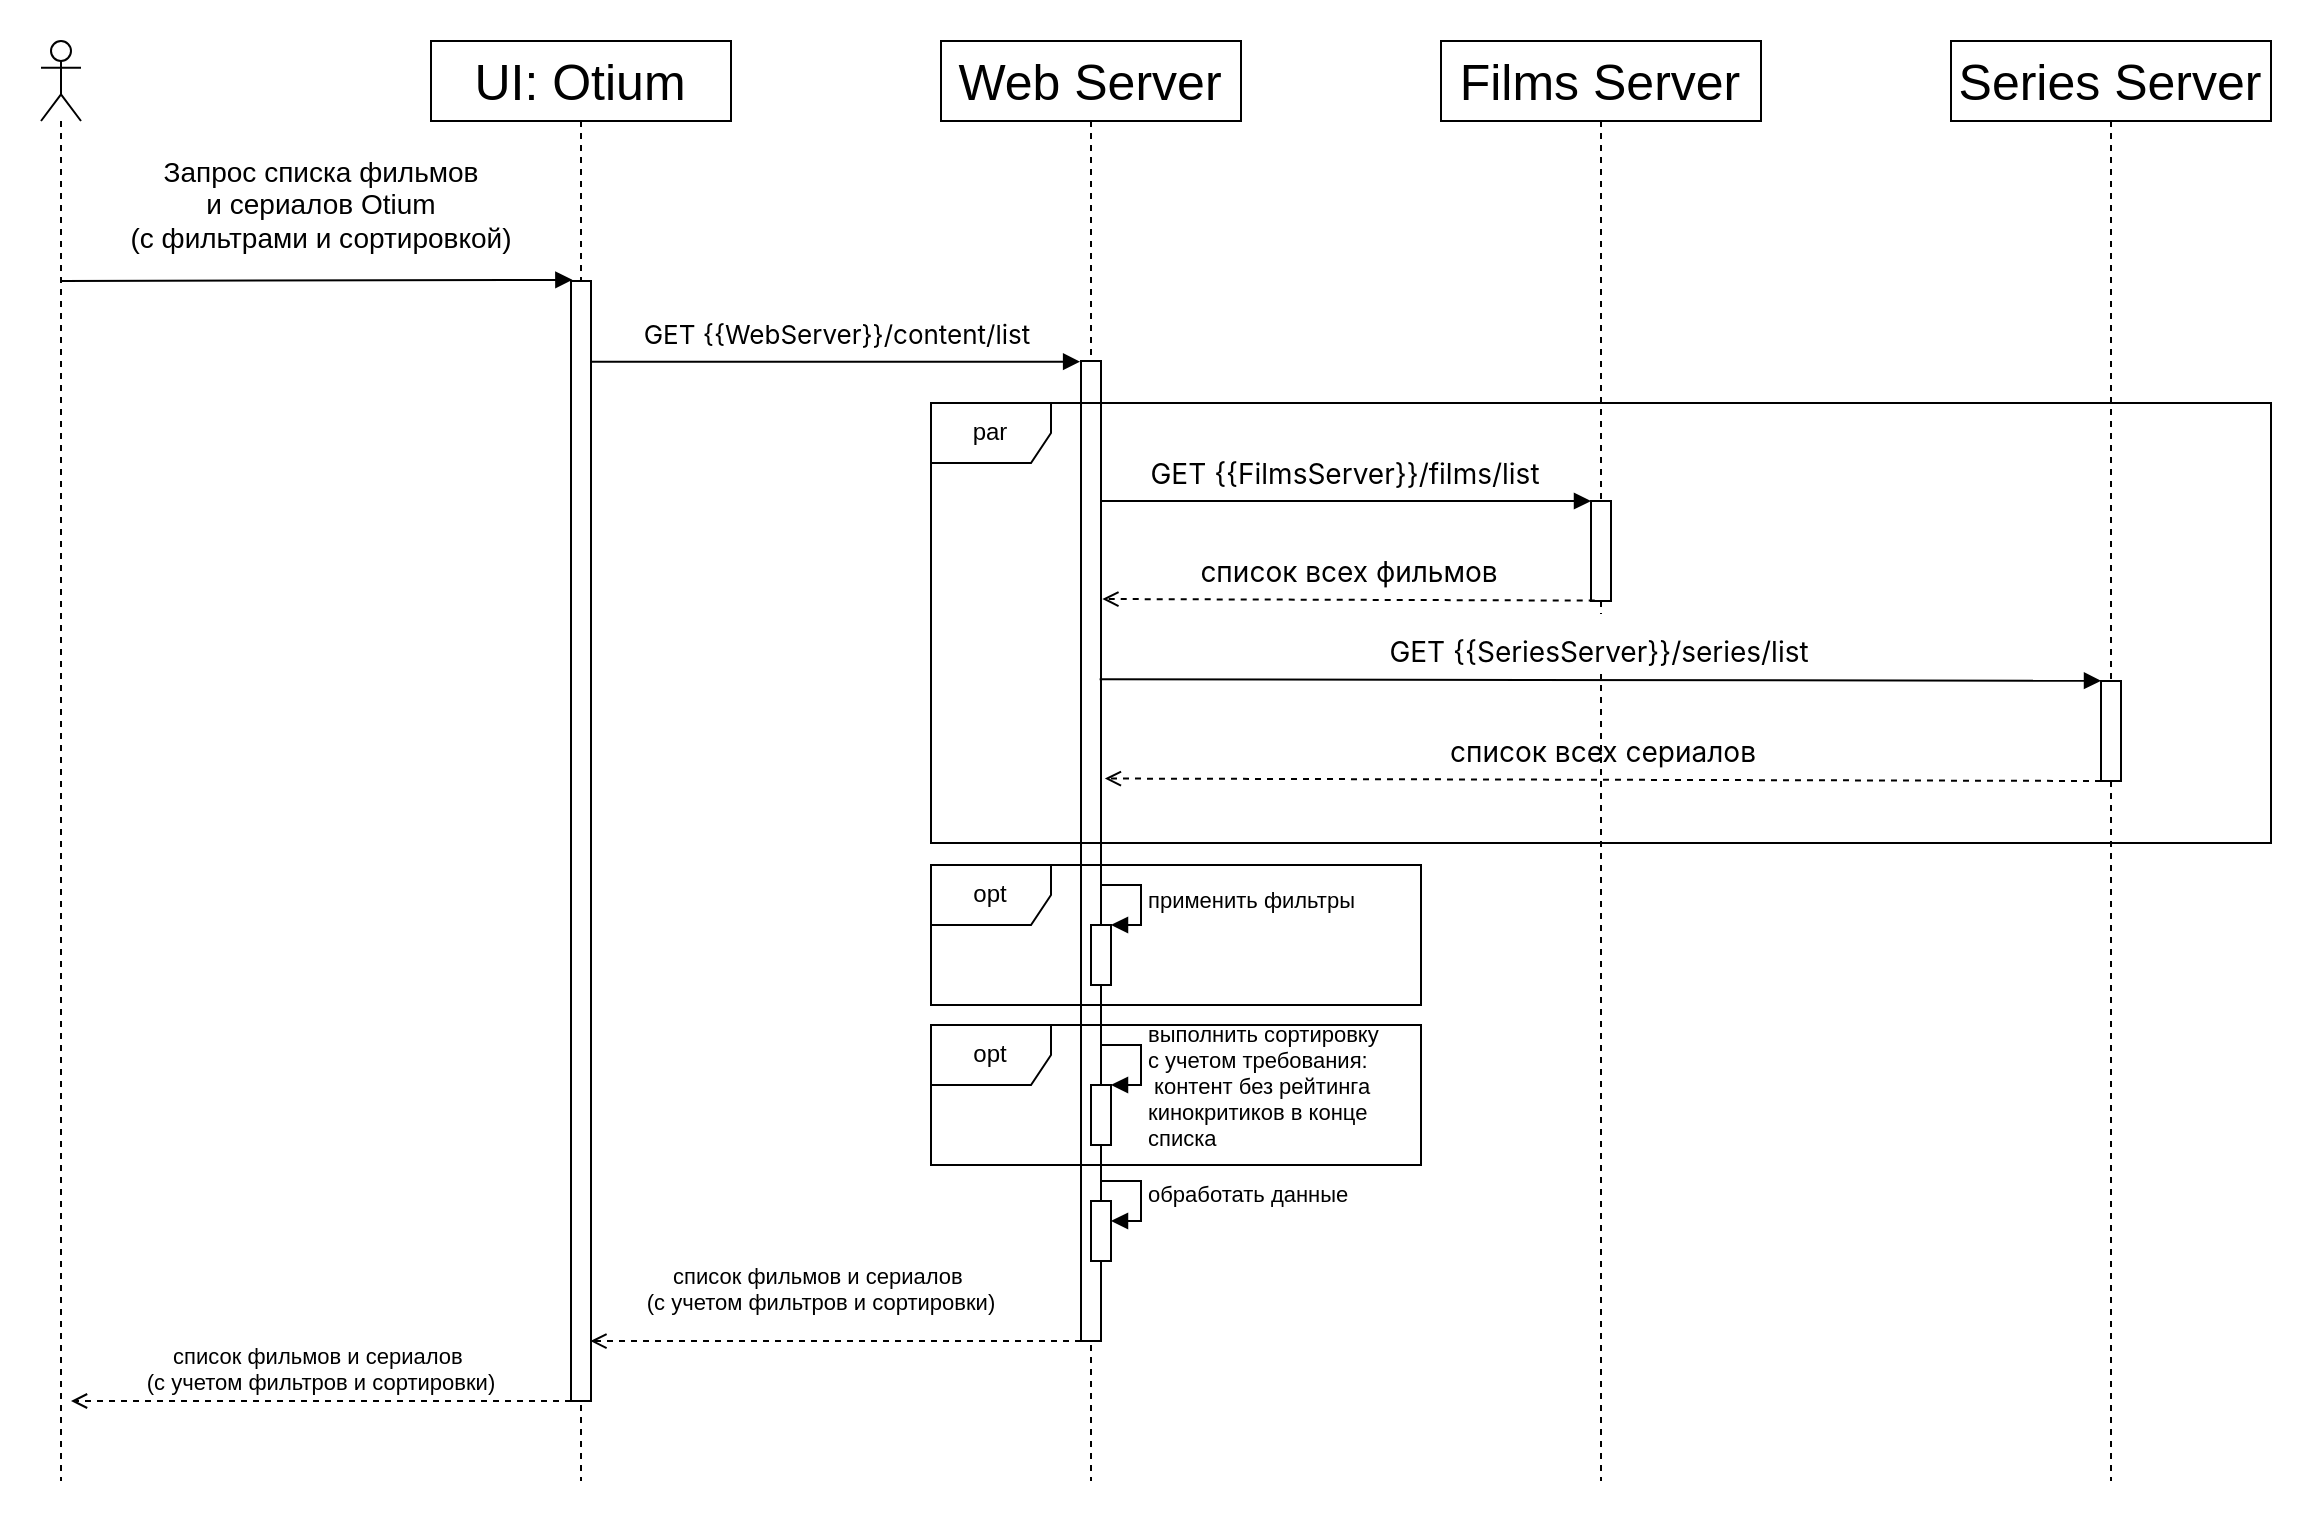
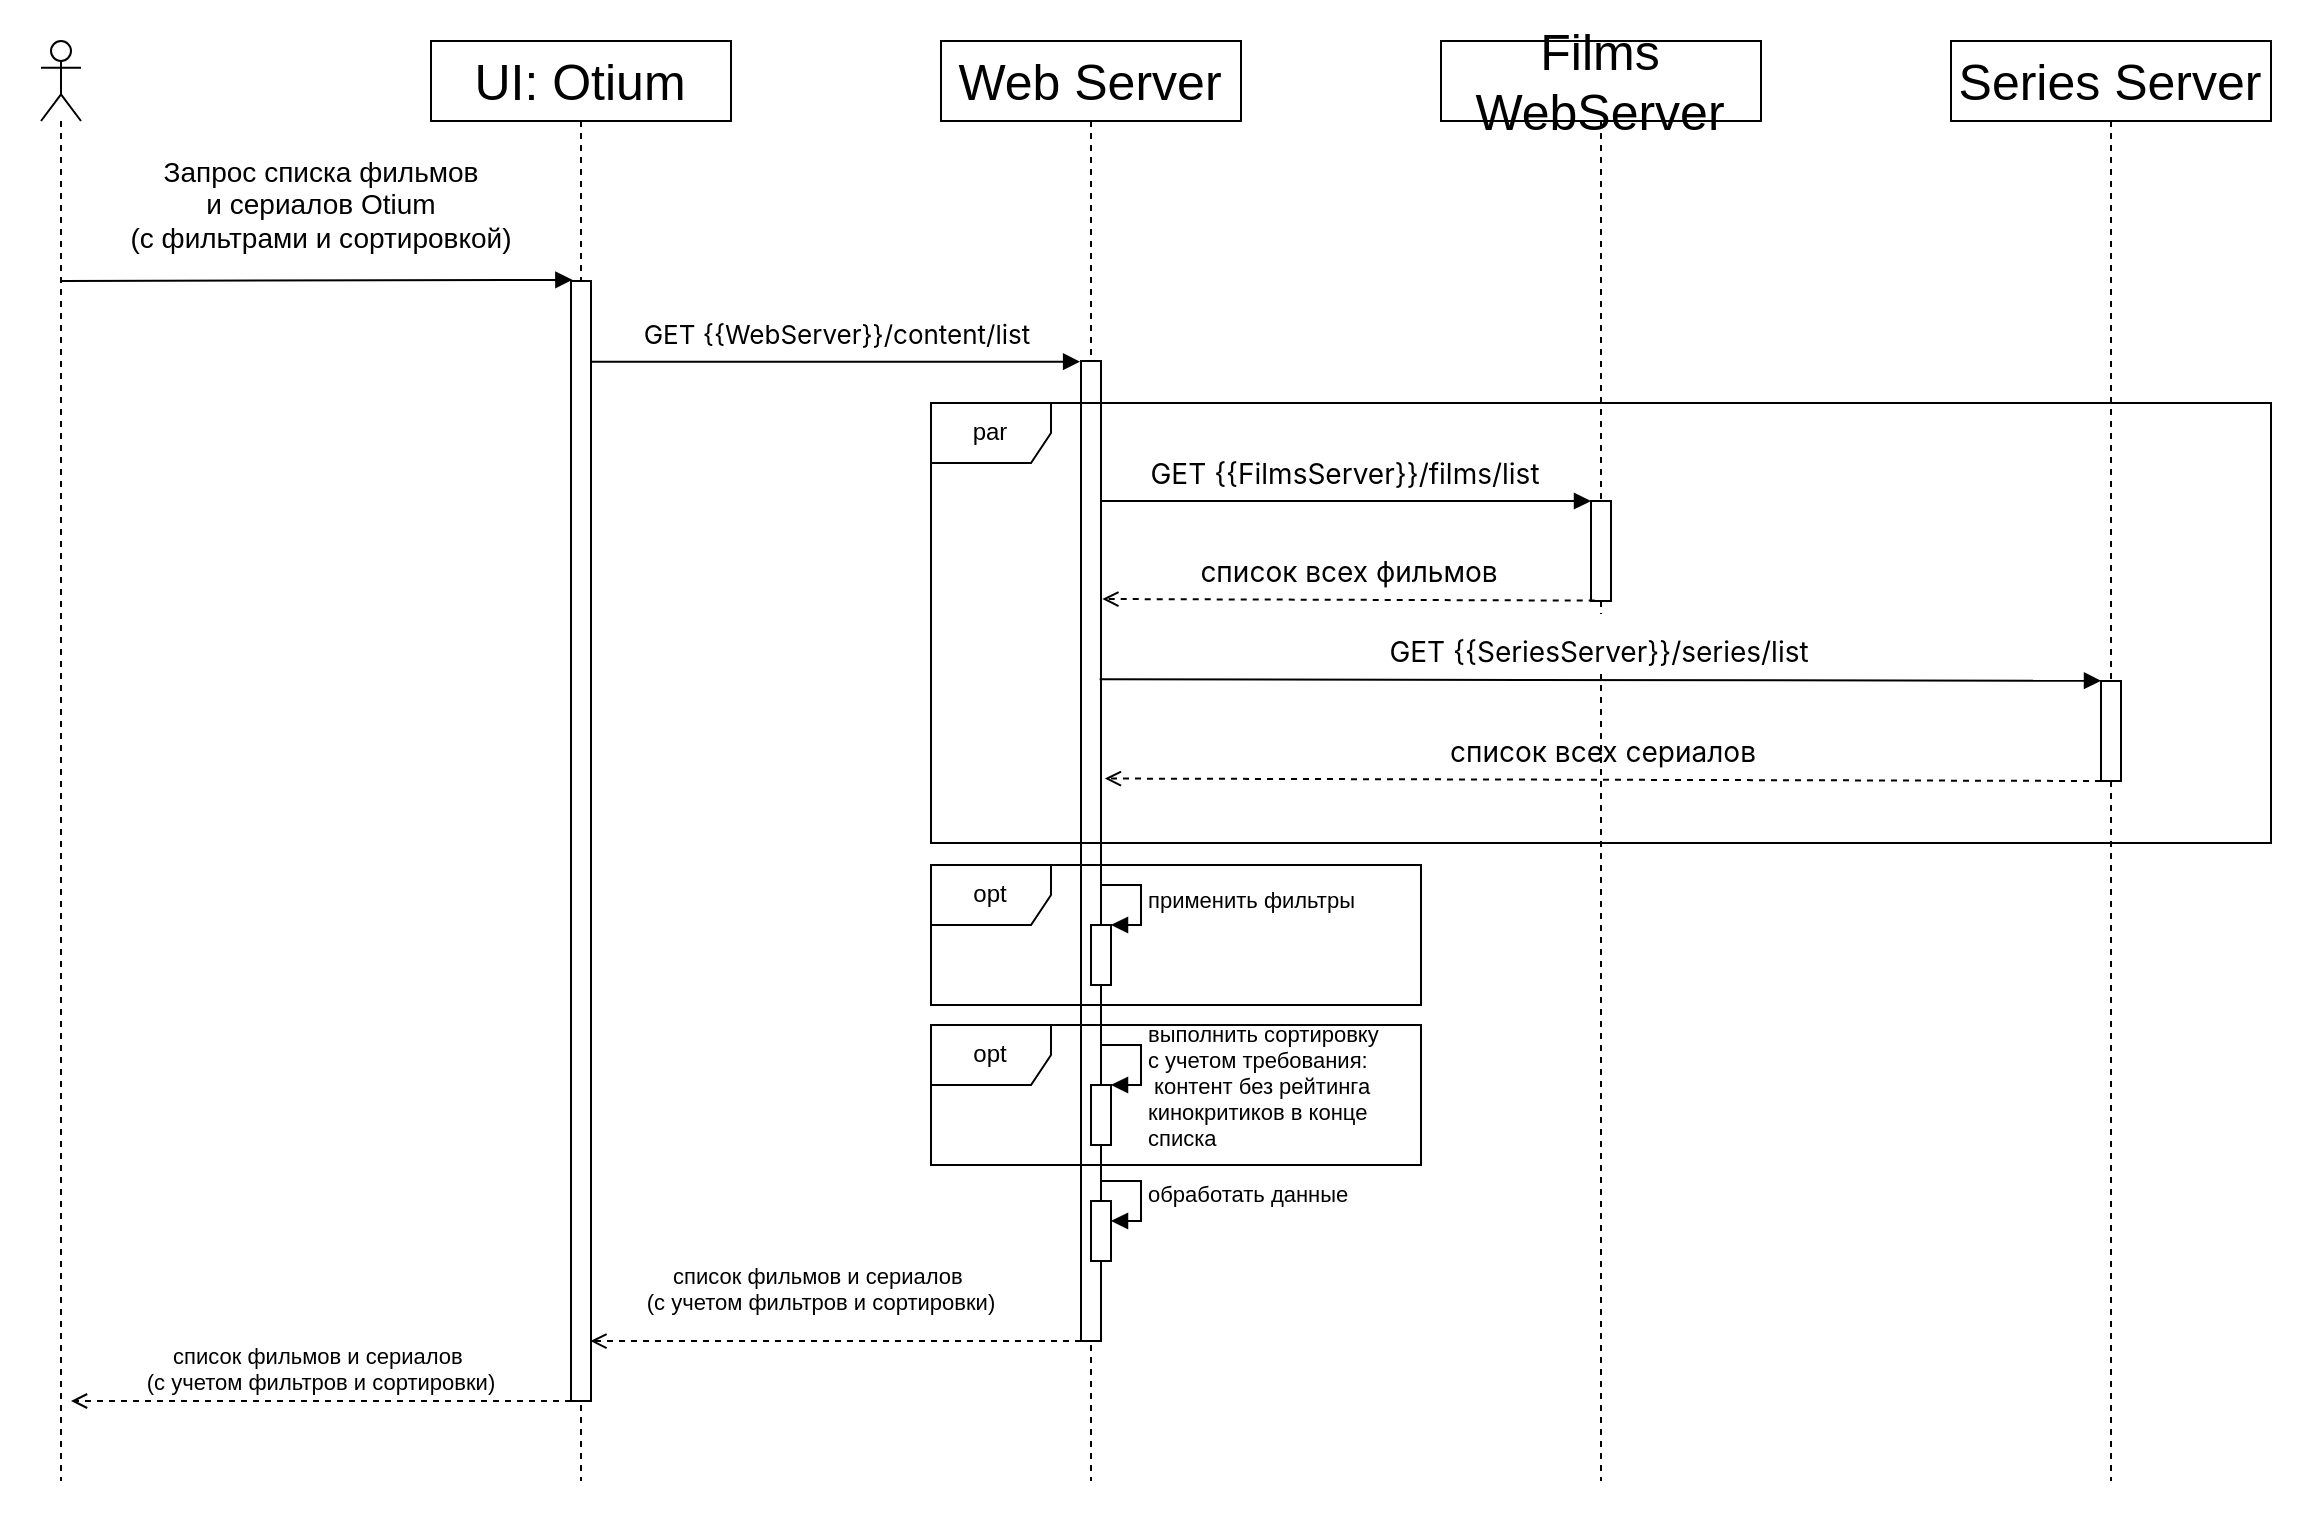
node "Films Server": label "Films Server" -> "Films WebServer"
